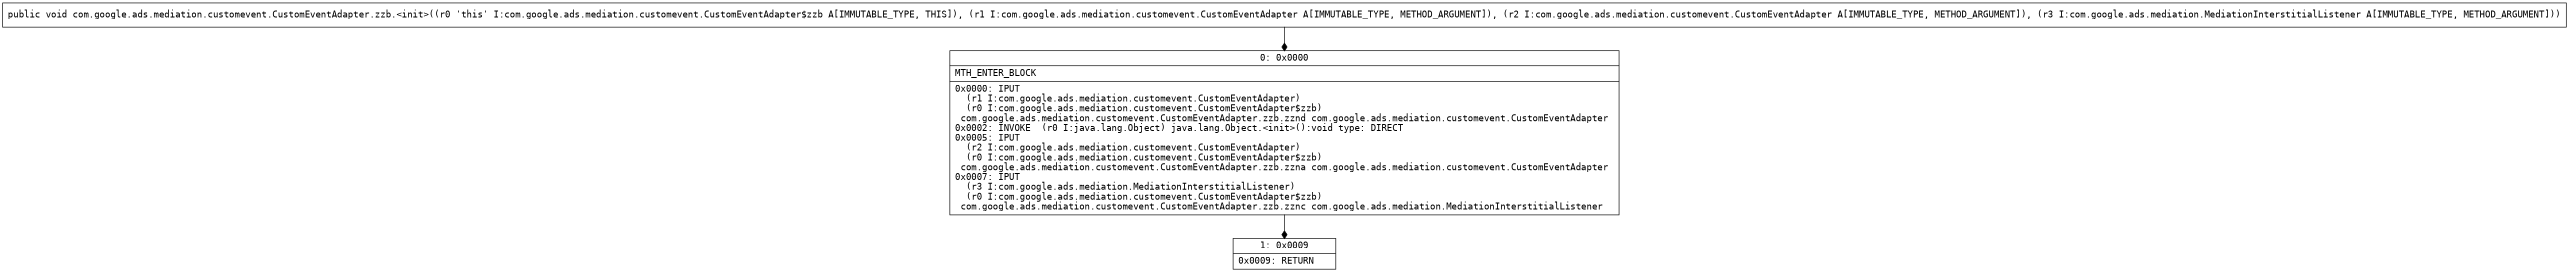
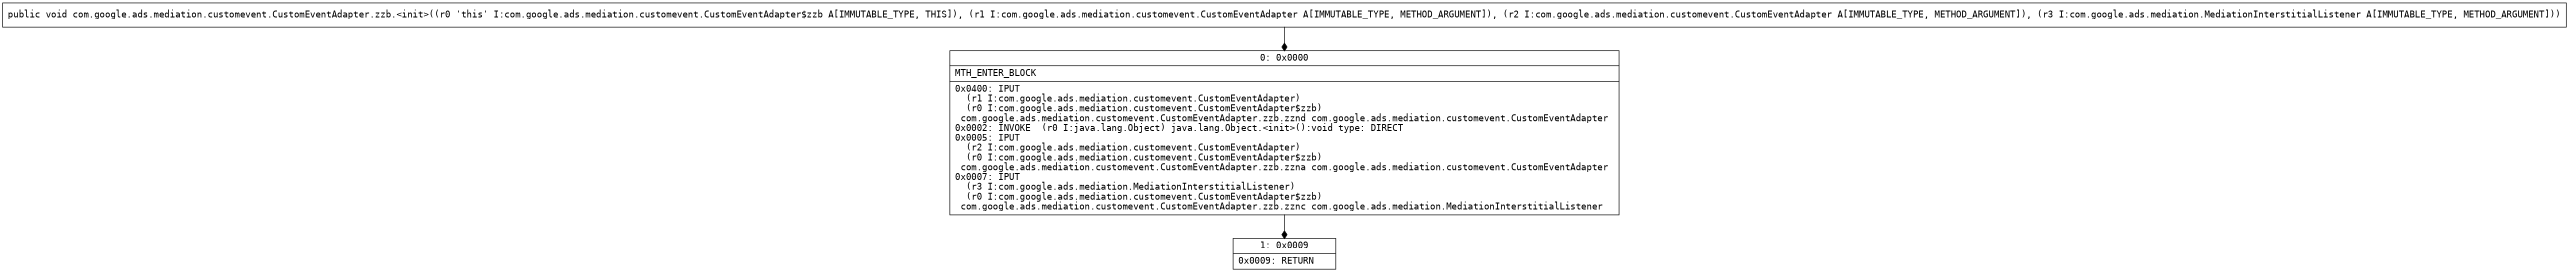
node "0: 0x0000": text "0x0000: IPUT" -> "0x0400: IPUT"
